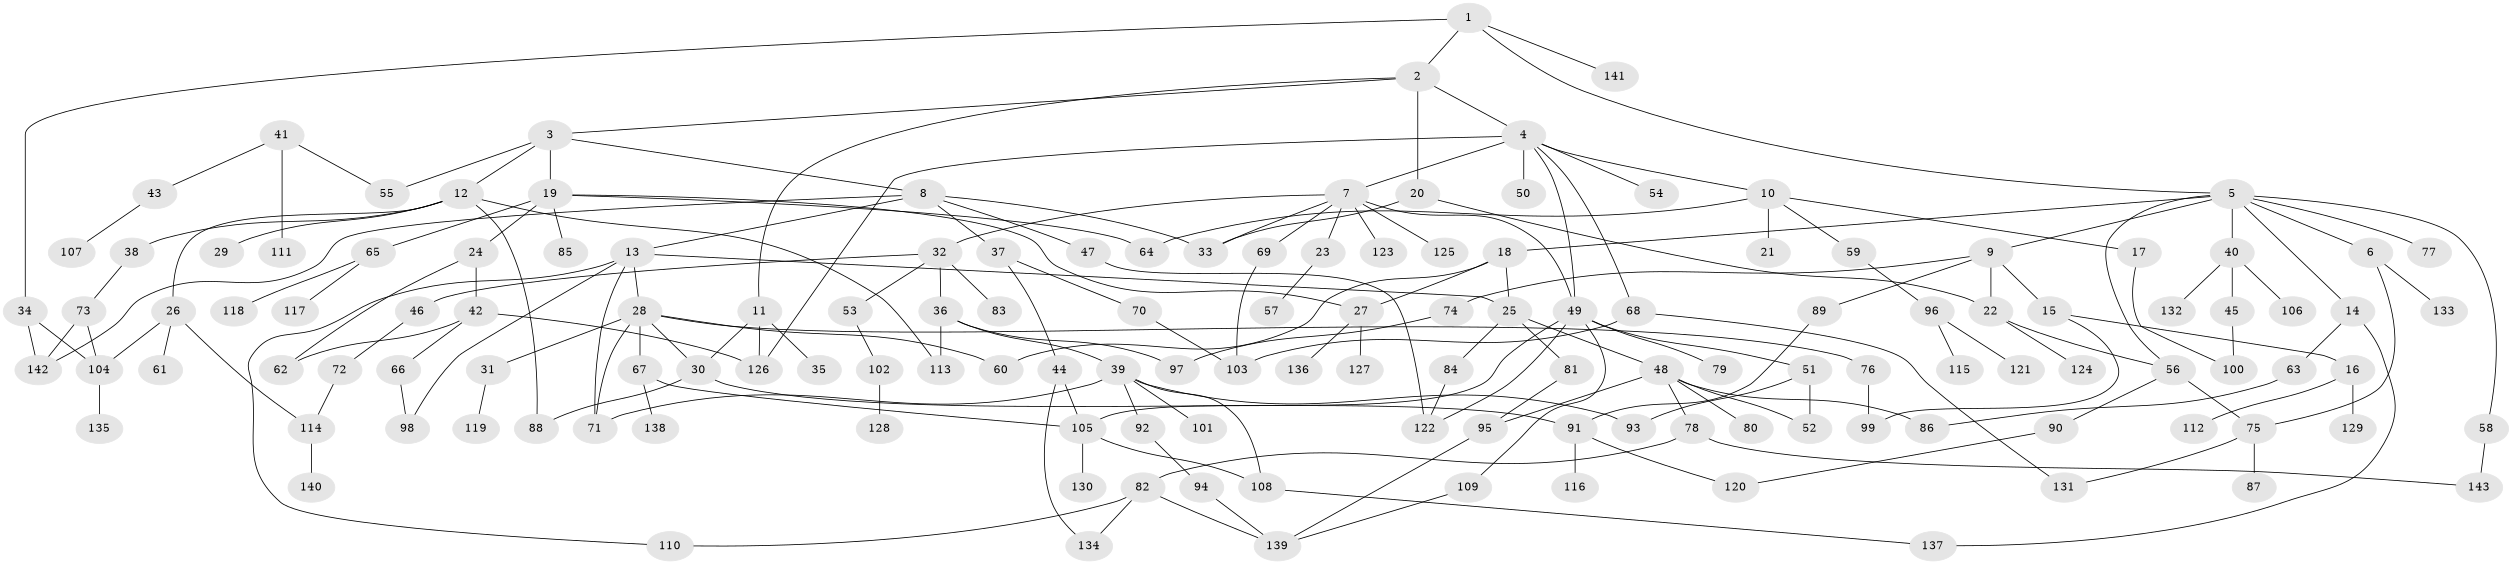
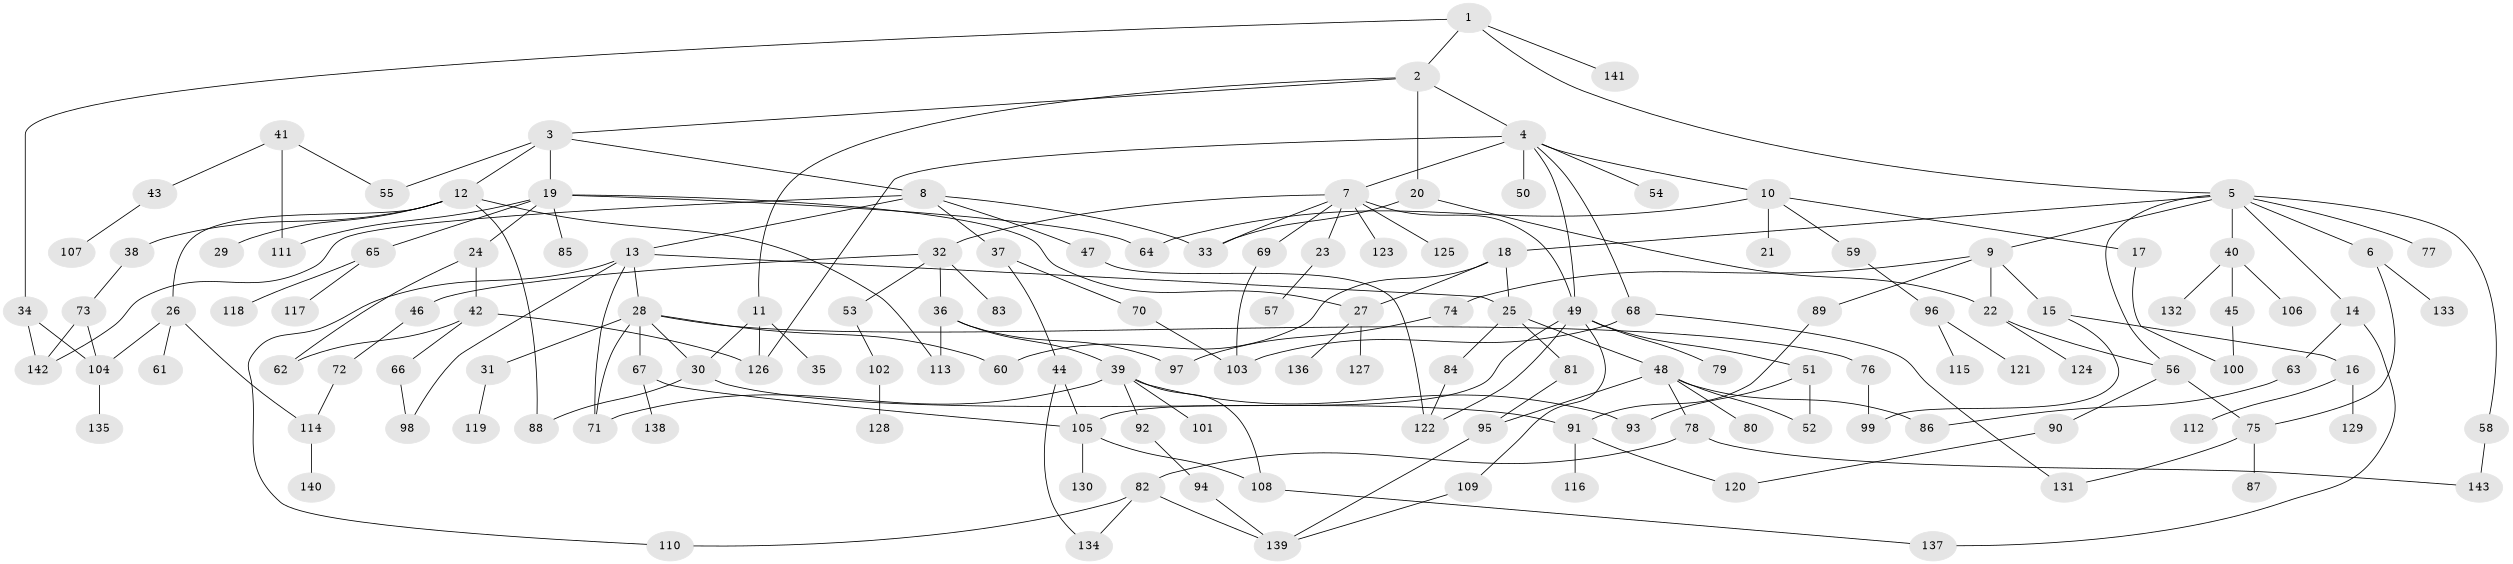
edge "19" -- "111": added
